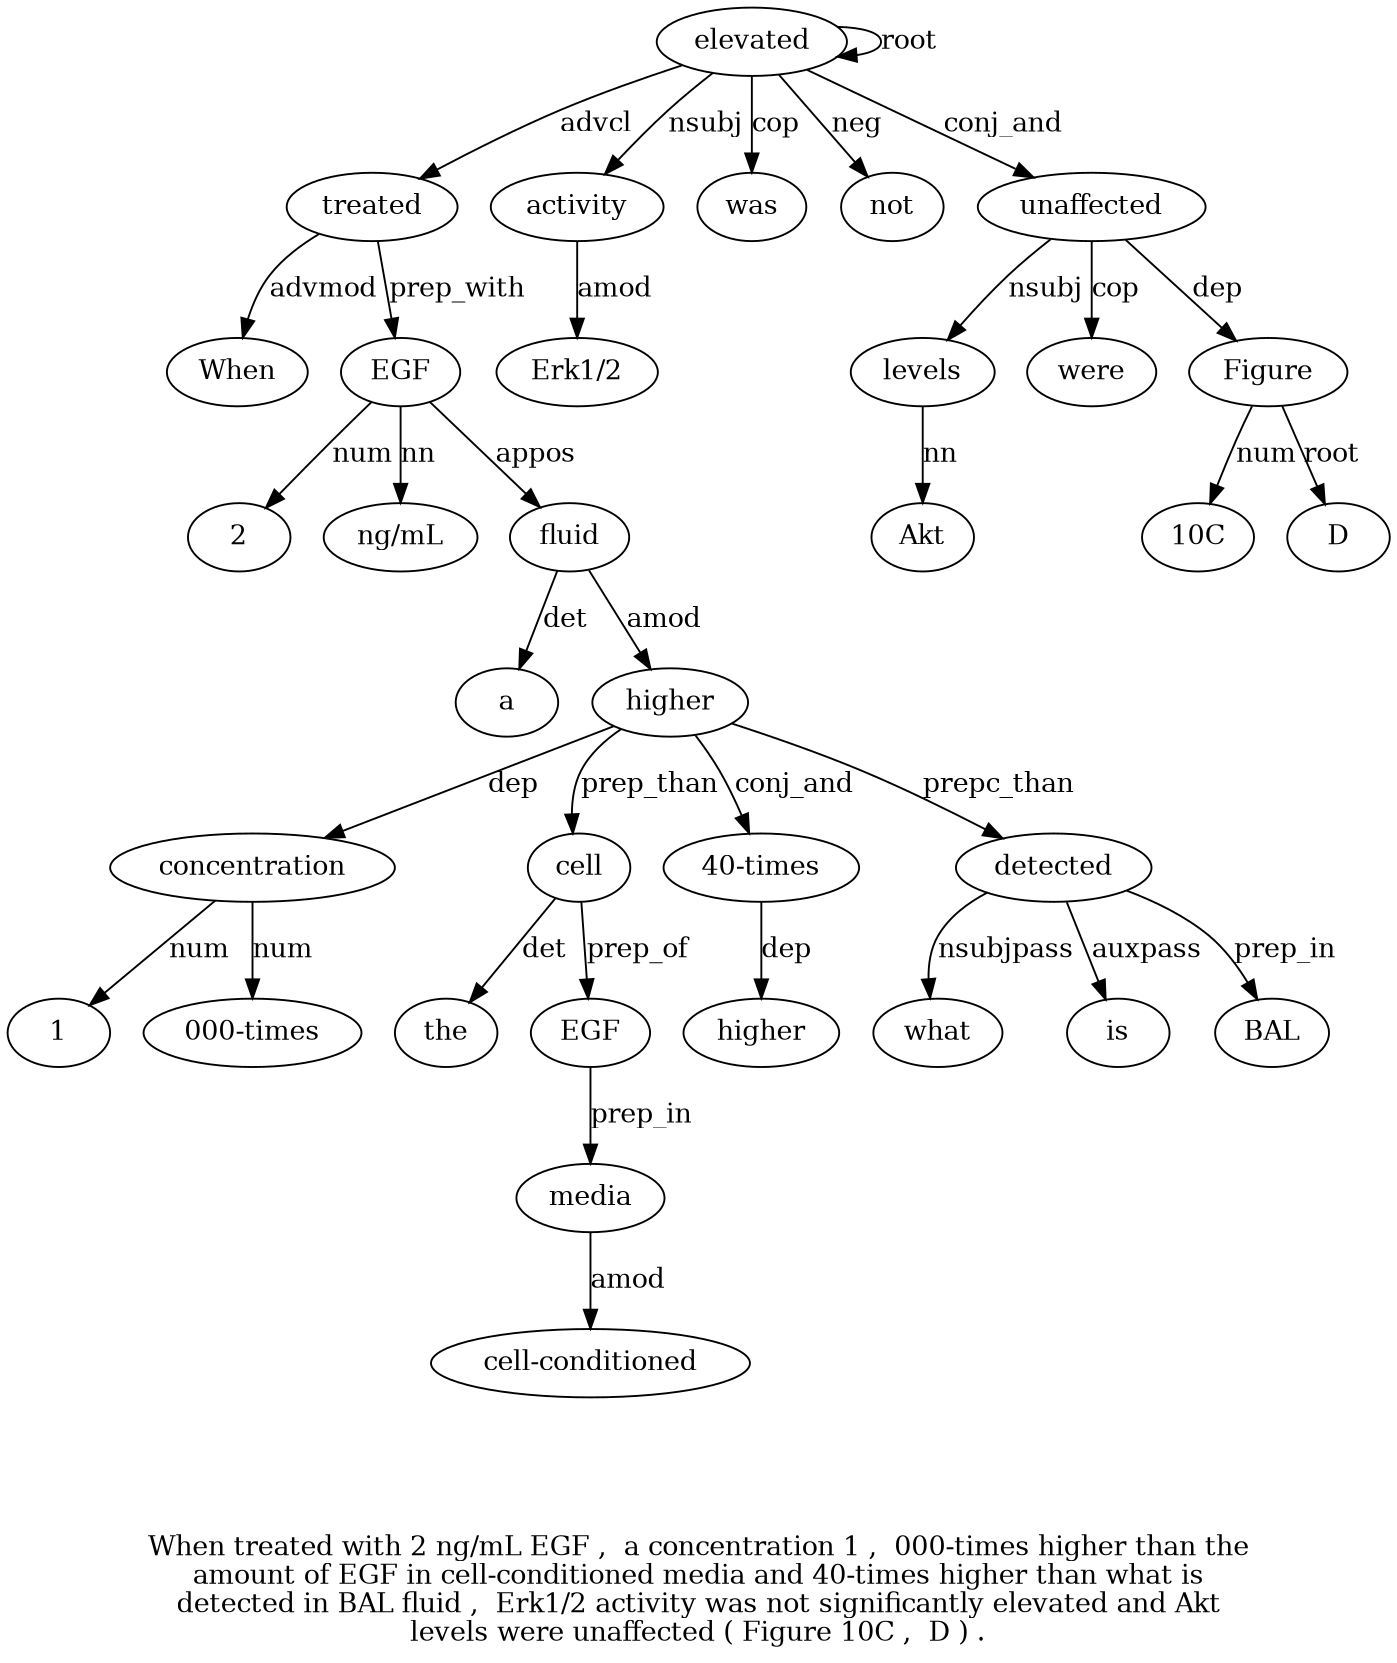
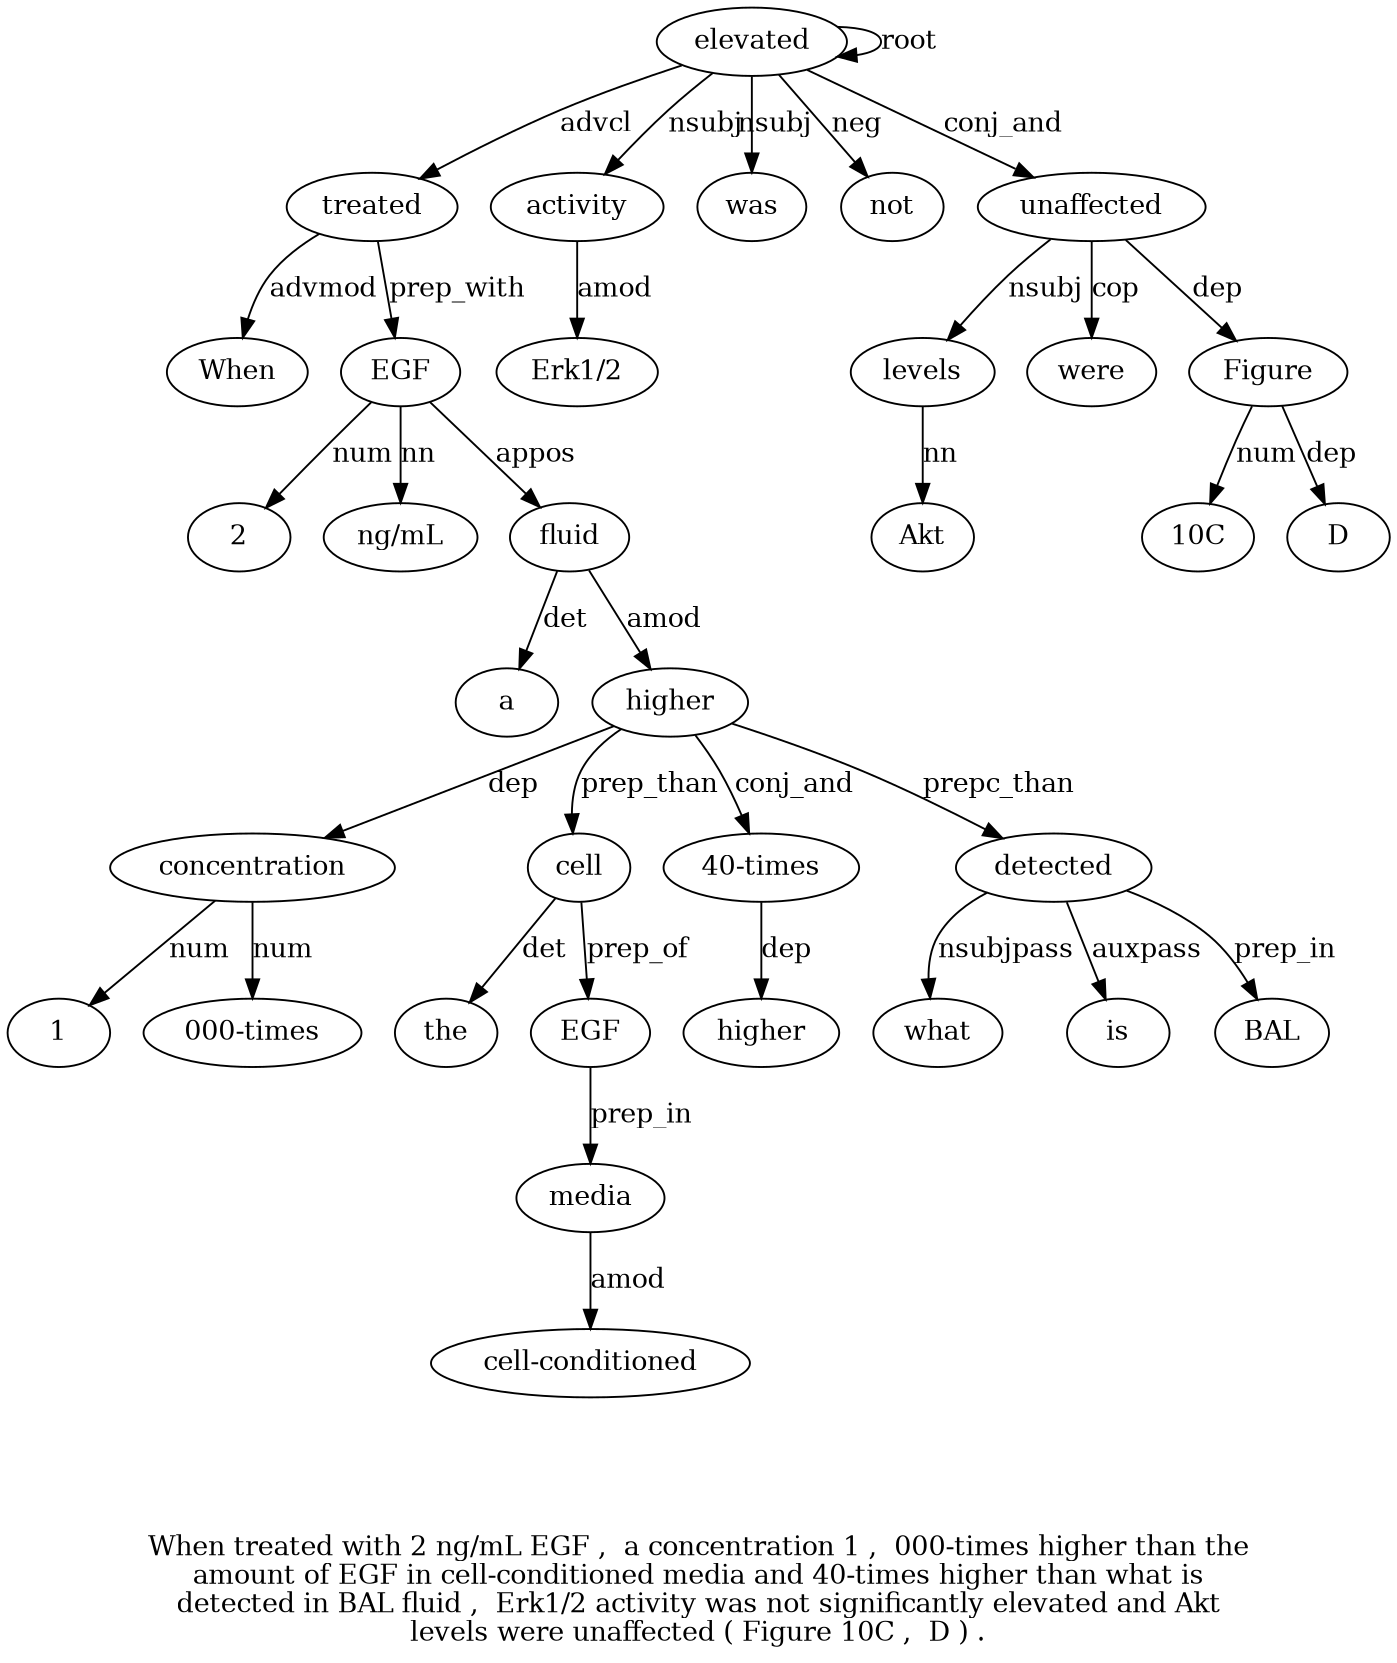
edge "elevated" -> "was": label "cop" -> "nsubj"
edge "Figure" -> "D": label "root" -> "dep"
